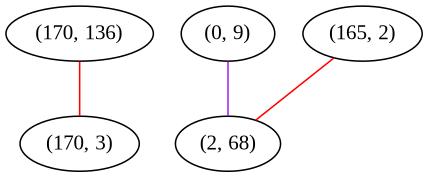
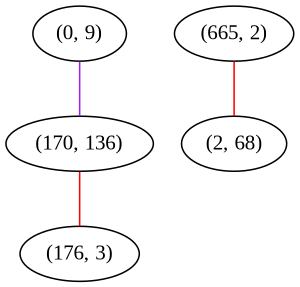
node "(165, 2)": label "(165, 2)" -> "(665, 2)"
edge "(0, 9)" -- "(2, 68)": now "(0, 9)" -- "(170, 136)"
node "(170, 3)": label "(170, 3)" -> "(176, 3)"
